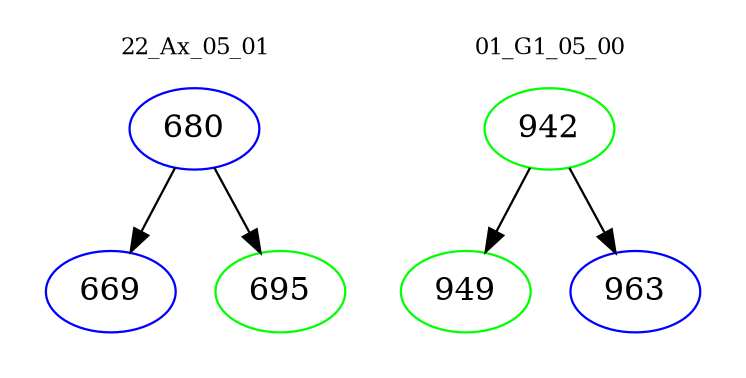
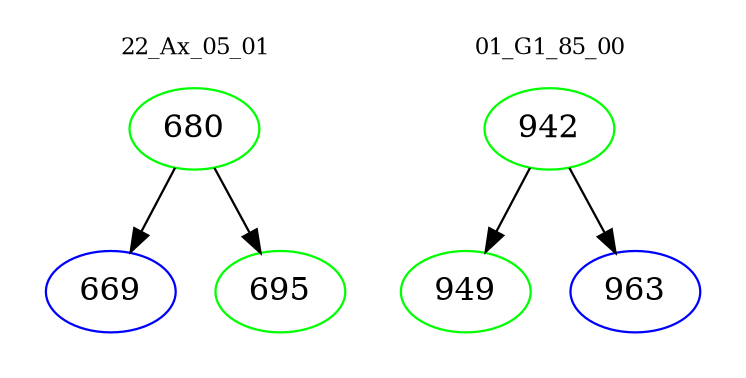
cluster "01_G1_05_00": label "01_G1_05_00" -> "01_G1_85_00"
node "680": color blue -> green
